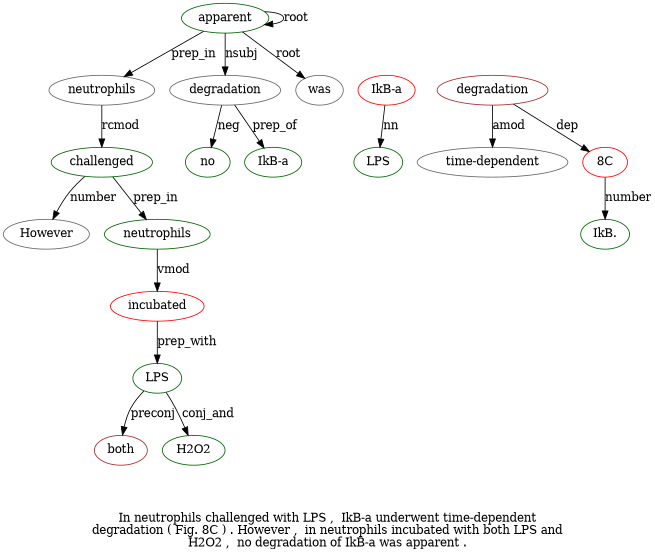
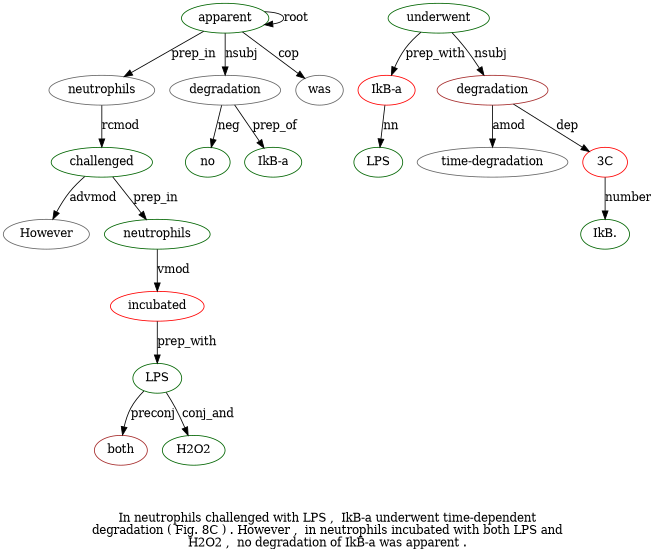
node "underwent": added
edge "apparent" -> "was": label "root" -> "cop"
node "time-dependent": label "time-dependent" -> "time-degradation"
node "8C": label "8C" -> "3C"
edge "challenged" -> "However": label "number" -> "advmod"
